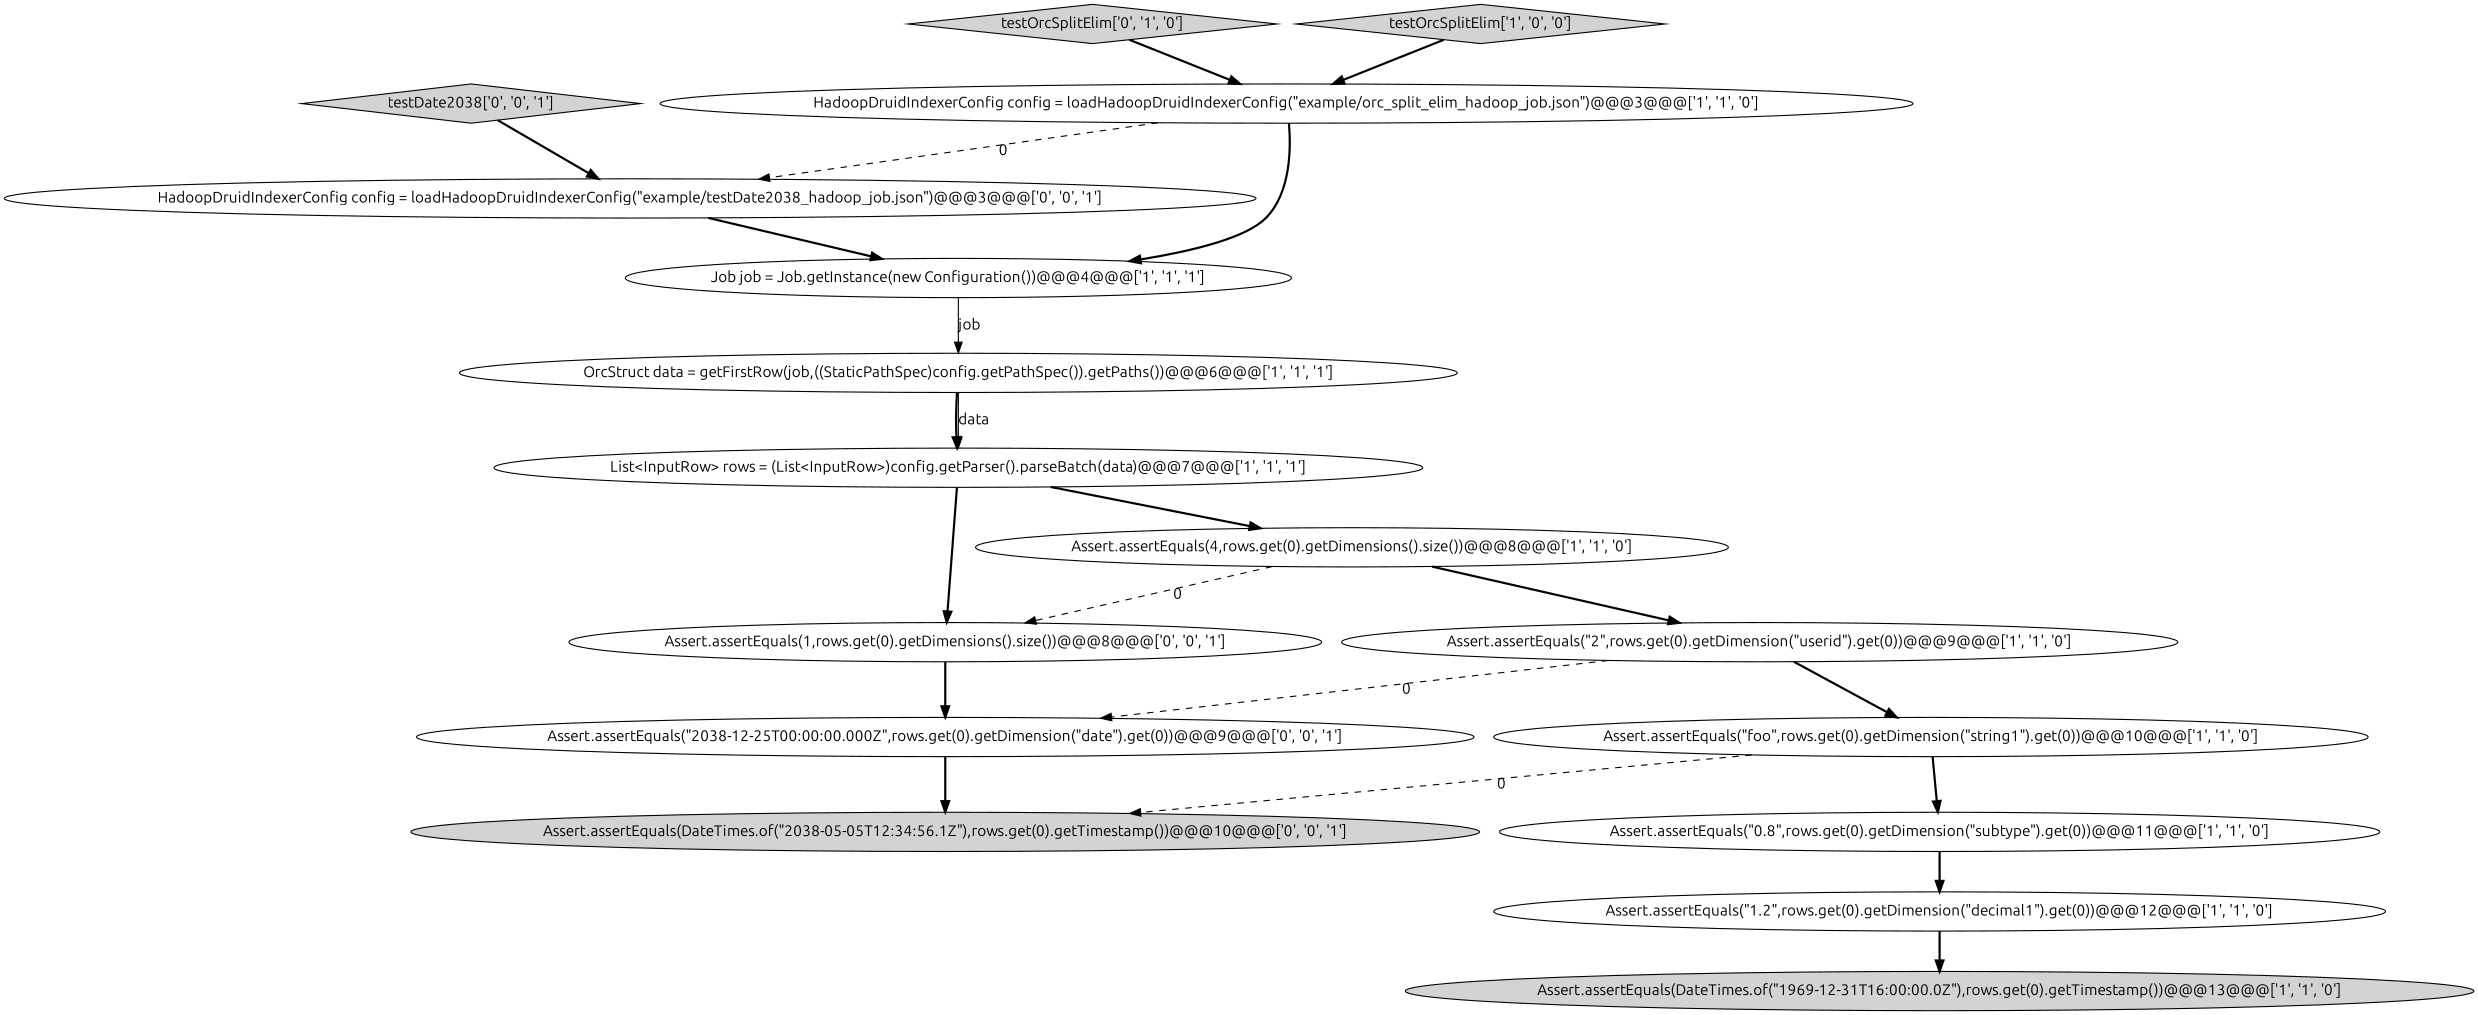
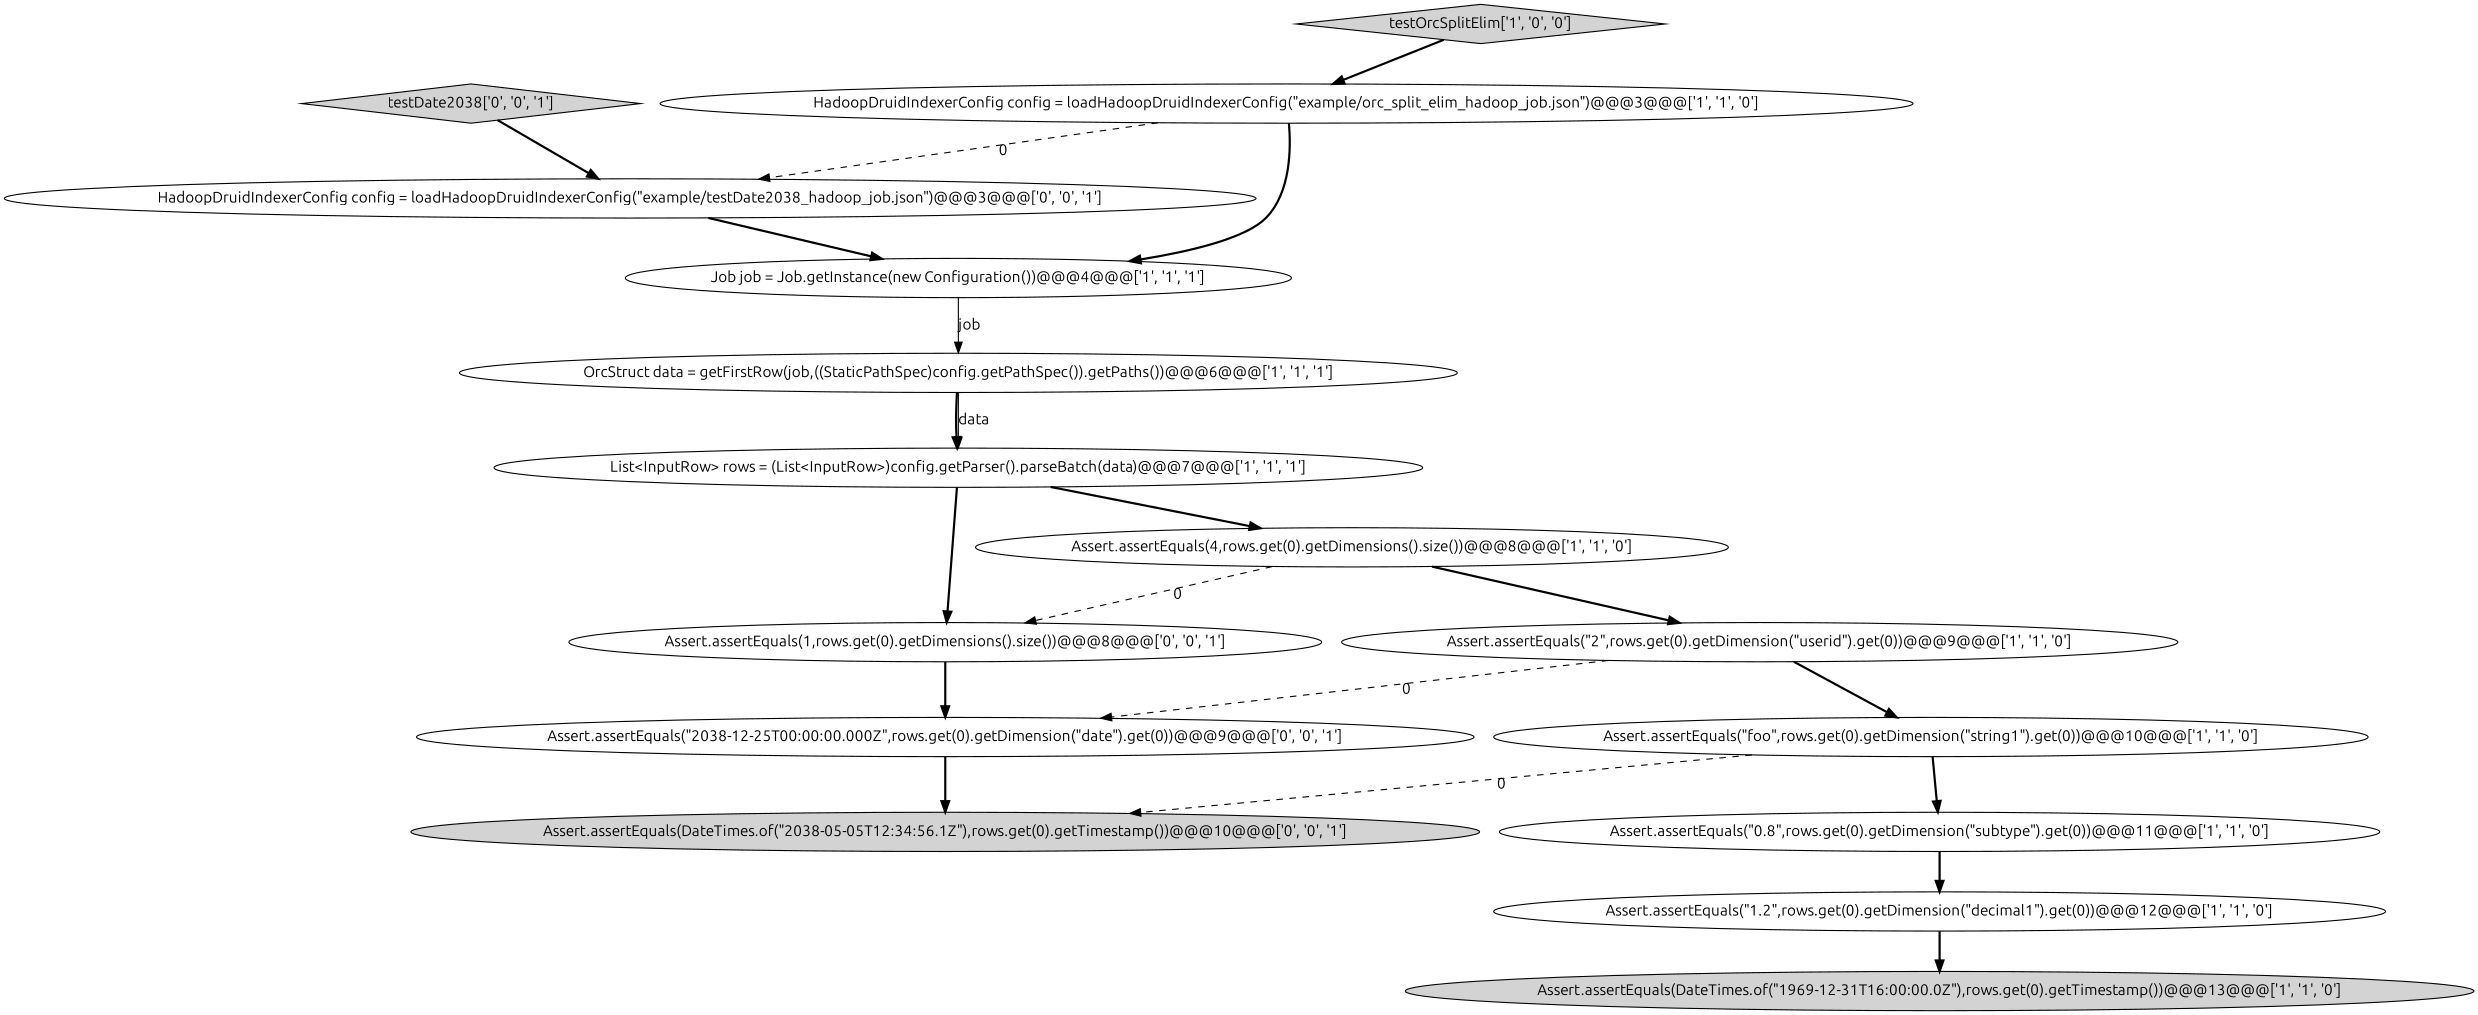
node "testOrcSplitElim['0', '1', '0']": removed
